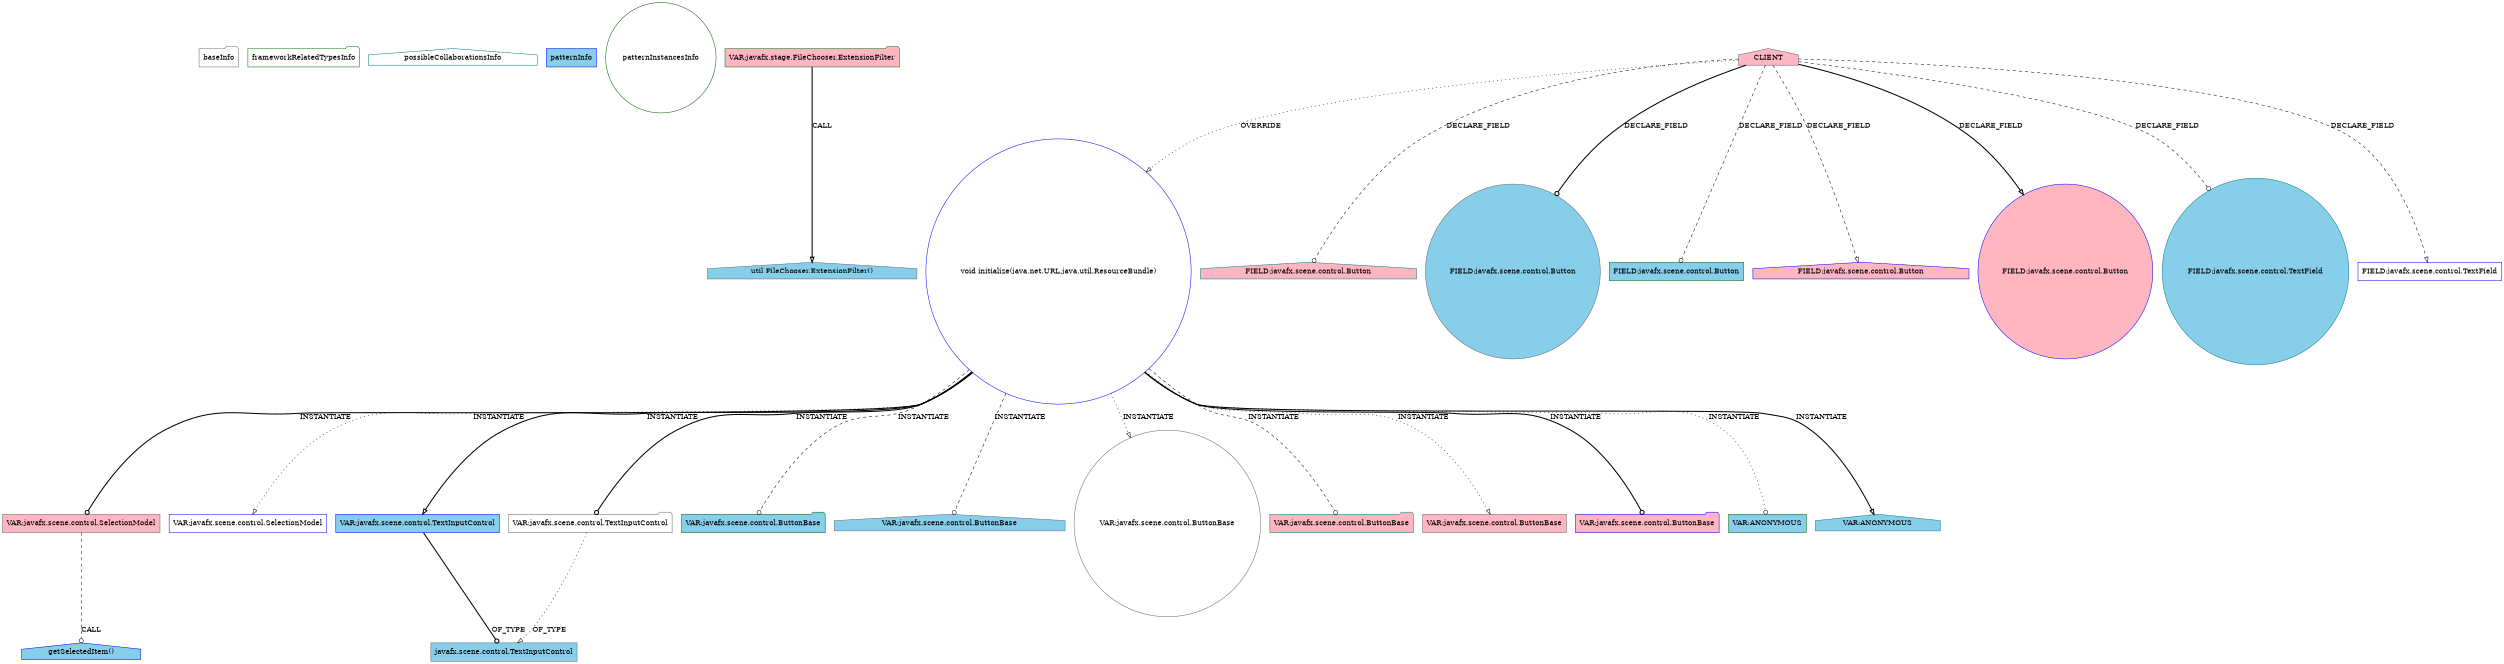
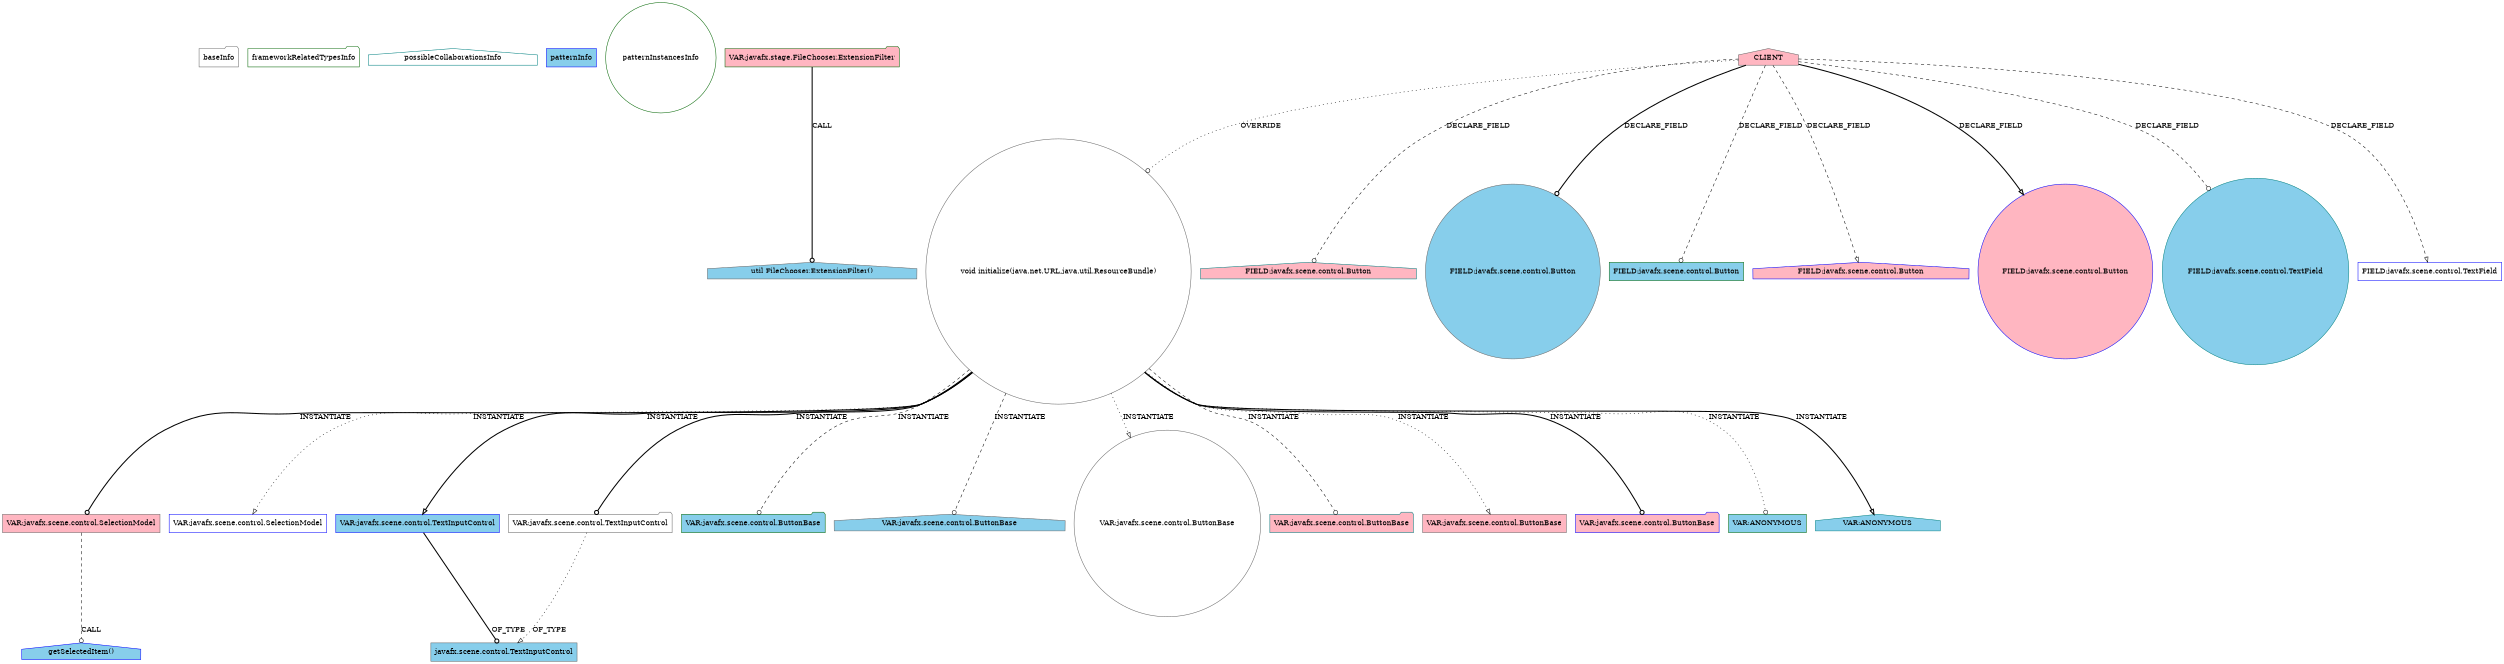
edge "CLIENT" -> "void initialize(java.net.URL,java.util.ResourceBundle)": arrowhead onormal -> odot
edge "VAR:javafx.stage.FileChooser.ExtensionFilter" -> "util FileChooser.ExtensionFilter()": arrowhead onormal -> odot
node "void initialize(java.net.URL,java.util.ResourceBundle)": color blue -> gray40
